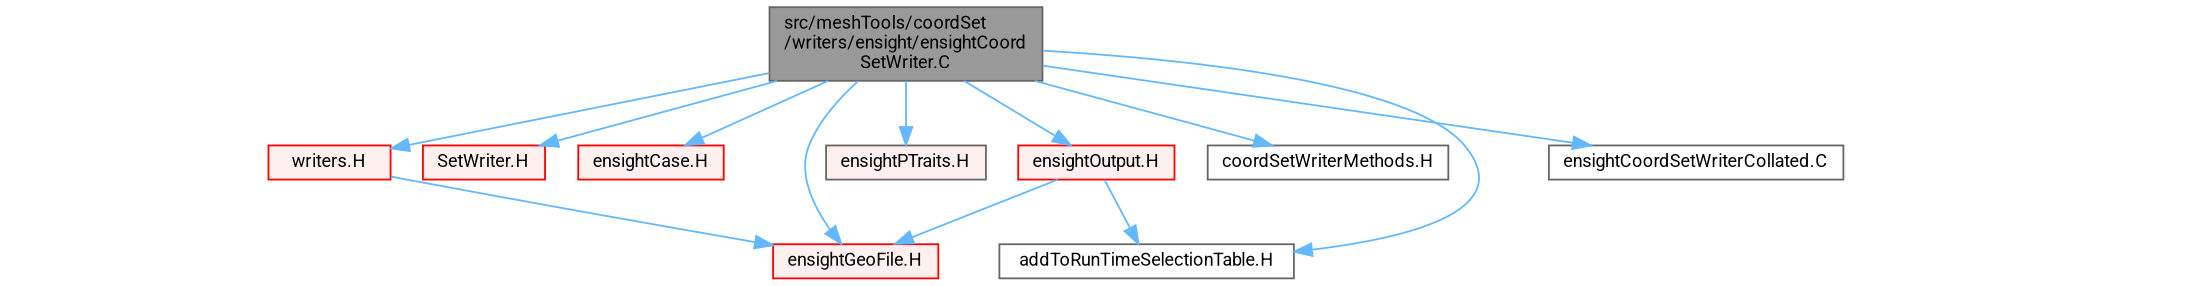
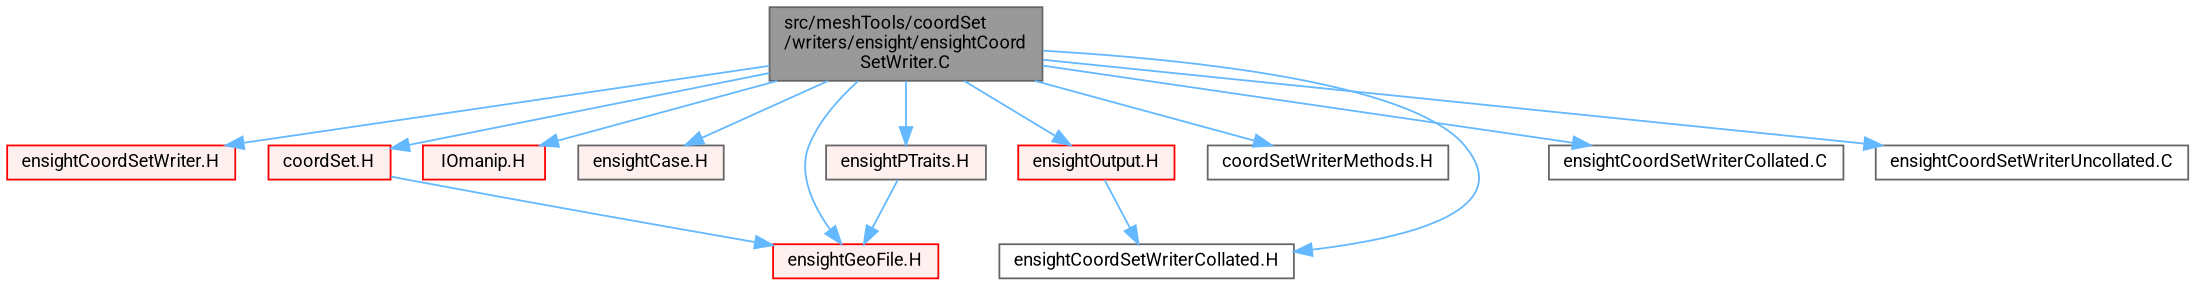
node "ensightCoordSetWriter.H": added
node "writers.H": label "writers.H" -> "coordSet.H"
node "SetWriter.H": label "SetWriter.H" -> "IOmanip.H"
node "ensightCase.H": color red -> grey40
node "ensightCoordSetWriterUncollated.C": added
edge "ensightOutput.H" -> "ensightGeoFile.H": now "ensightPTraits.H" -> "ensightGeoFile.H"
node "addToRunTimeSelectionTable.H": label "addToRunTimeSelectionTable.H" -> "ensightCoordSetWriterCollated.H"
